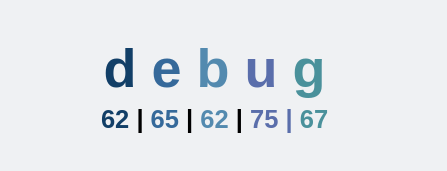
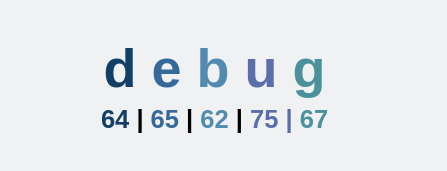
node "62 | 65 | 62 | 75 | 67": label "62 | 65 | 62 | 75 | 67" -> "64 | 65 | 62 | 75 | 67"
